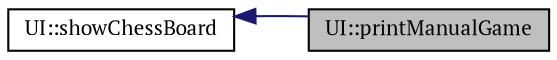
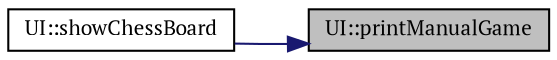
edge "UI::printManualGame" -> "UI::showChessBoard": reversed
